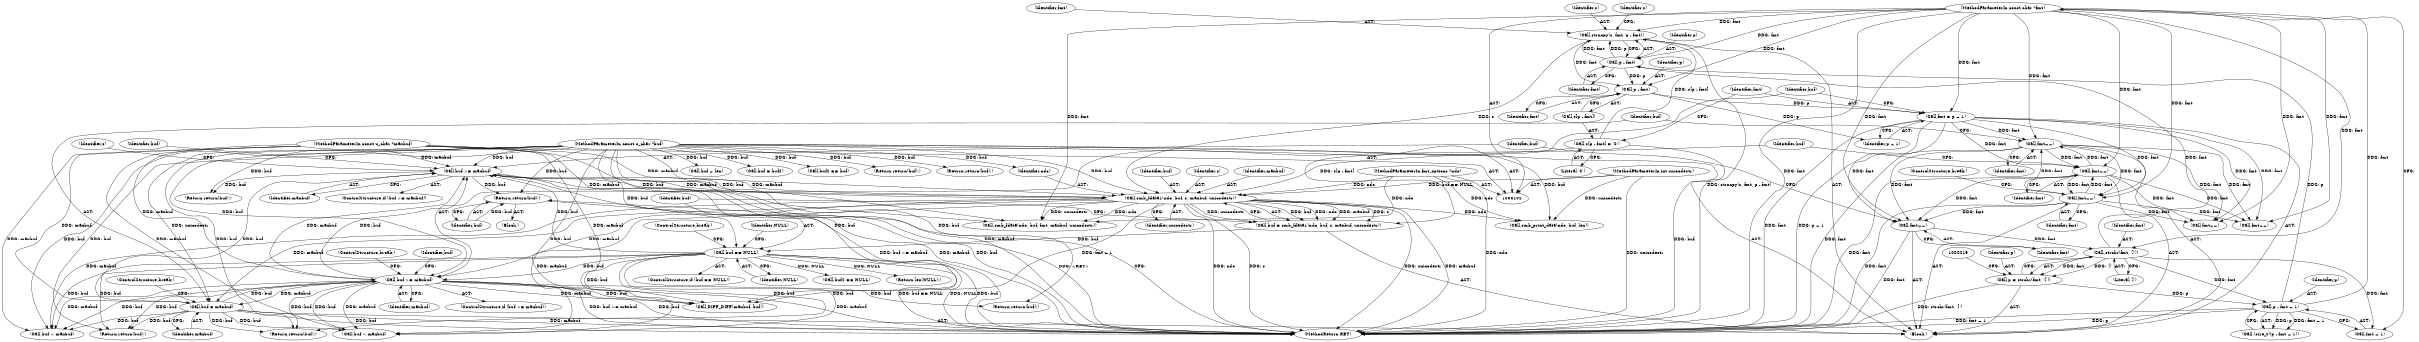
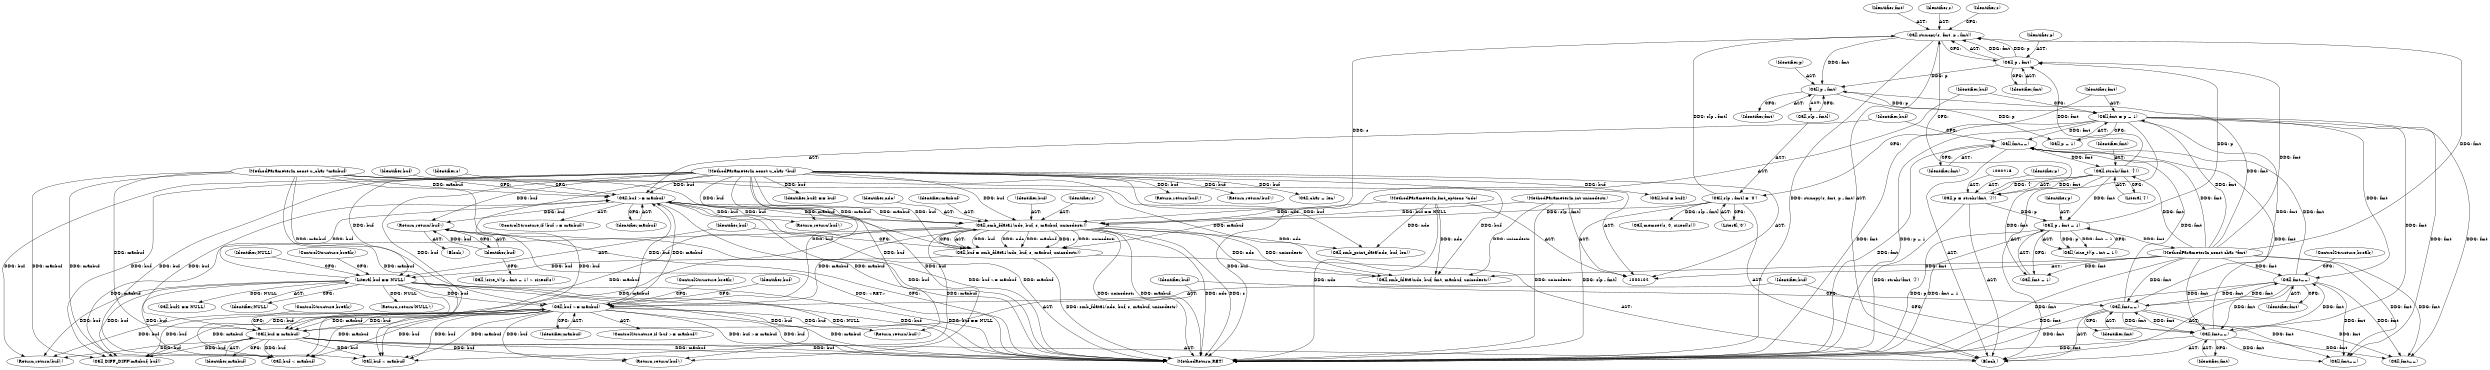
node "(Identifier,p + 1)": label "(Identifier,p + 1)" -> "(Call,p + 1)"
edge "(MethodParameterIn,const u_char *buf)" -> "(Identifier,ndo)": now "(MethodParameterIn,const u_char *buf)" -> "(Call,buf = smb_fdata1(ndo, buf, s, maxbuf, unicodestr))"
node "(Call,buf + len)": label "(Call,buf + len)" -> "(Call,char + len)"
node "(Call,buf2 == buf)": label "(Call,buf2 == buf)" -> "(Identifier,buf2 == buf)"
edge "(MethodParameterIn,const char *fmt)" -> "(Call,fmt + 1)": label "CFG: " -> "DDG: fmt"
edge "(MethodParameterIn,const u_char *maxbuf)" -> "(Call,smb_fdata1(ndo, buf, s, maxbuf, unicodestr))": now "(MethodParameterIn,const u_char *maxbuf)" -> "(Call,buf = smb_fdata1(ndo, buf, s, maxbuf, unicodestr))"
edge "(MethodParameterIn,int unicodestr)" -> "(Call,smb_print_data(ndo, buf, len))": now "(MethodParameterIn,int unicodestr)" -> "(Call,smb_fdata(ndo, buf, fmt, maxbuf, unicodestr))"
edge "(MethodParameterIn,const u_char *buf)" -> "(Call,buf = maxbuf)": label "DDG: unicodestr" -> "DDG: buf"
node "(Identifier,unicodestr)": removed
node "(Call,memset(s, 0, sizeof(s)))": added
node "(Call,buf == NULL)": label "(Call,buf == NULL)" -> "(Literal,buf == NULL)"
edge "(Call,smb_fdata1(ndo, buf, s, maxbuf, unicodestr))" -> "(Call,DIFF_DIFF(maxbuf, buf))": label "DDG: fmt + 1" -> "DDG: maxbuf"
edge "(Call,p = strchr(fmt, ']'))" -> "(Call,strchr(fmt, ']'))": now "(Call,p = strchr(fmt, ']'))" -> "(Call,strncpy(s, fmt, p - fmt))"
edge "1000215" -> "(Call,p = strchr(fmt, ']'))": label "CFG: " -> "AST: "
node "(Call,(size_t)(p - fmt + 1) > sizeof(s))": added
node "(ControlStructure,if (buf == NULL))": removed
node "(Return,len(NULL);)": label "(Return,len(NULL);)" -> "(Return,return(NULL);)"
edge "(Call,buf = smb_fdata1(ndo, buf, s, maxbuf, unicodestr))" -> "(MethodReturn,RET)": added, label "DDG: smb_fdata1(ndo, buf, s, maxbuf, unicodestr)"
node "(Call,(size_t)(p - fmt + 1))": label "(Call,(size_t)(p - fmt + 1))" -> "(Call,(size_t)(p - int + 1))"
edge "(Call,buf = maxbuf)" -> "(Call,DIFF_DIFF(maxbuf, buf))": added, label "DDG: buf"
edge "(Call,s[p - fmt] = '0')" -> "(MethodReturn,RET)": added, label "DDG: s[p - fmt]"
